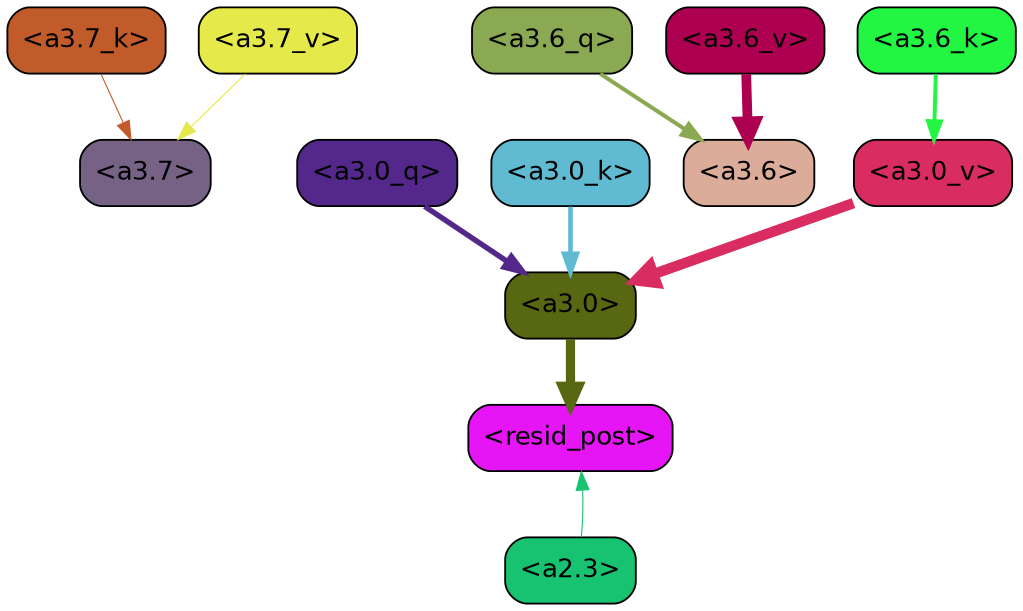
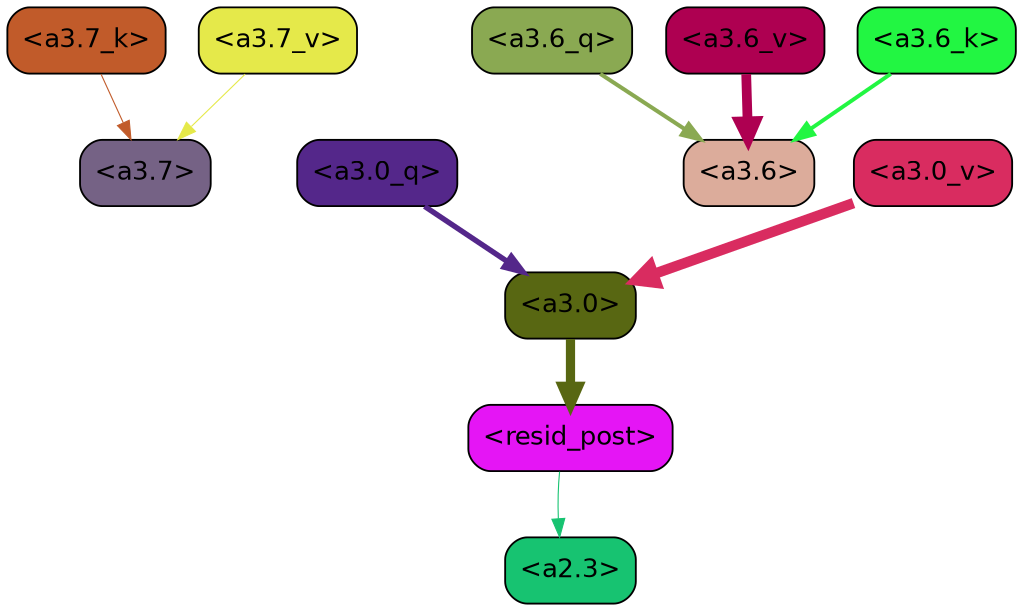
edge "<a3.6_k>" -> "<a3.0_v>": now "<a3.6_k>" -> "<a3.6>"
node "<a3.0_k>": removed
edge "<a2.3>" -> "<resid_post>": reversed
